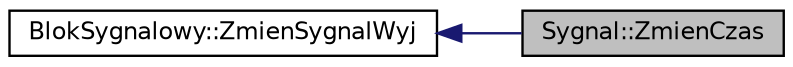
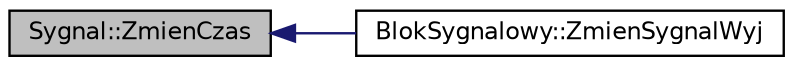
edge "Sygnal::ZmienCzas" -> "BlokSygnalowy::ZmienSygnalWyj": reversed
